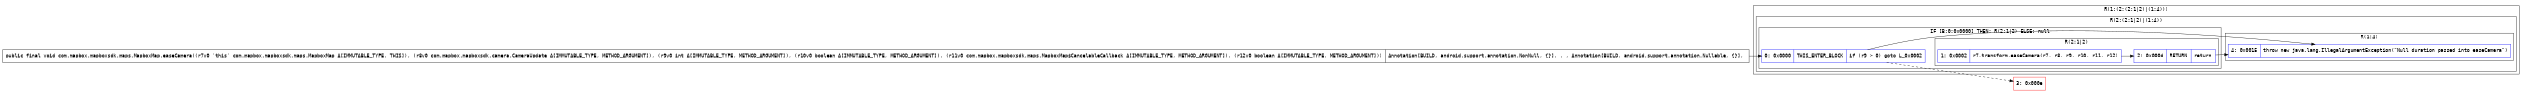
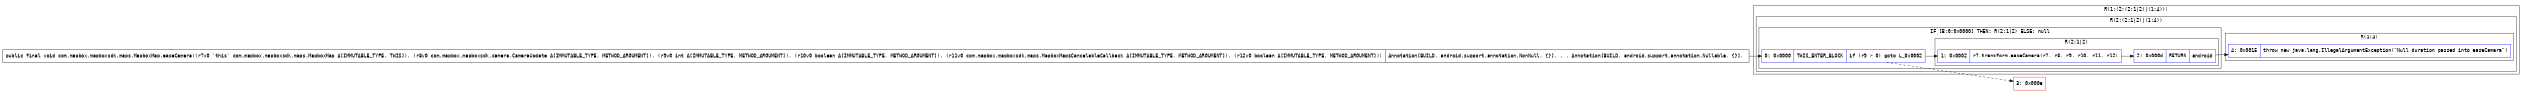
edge "0: 0x0000" -> "4: 0x0015": now "0: 0x0000" -> "1: 0x0002"
node "2: 0x000d": text "return" -> "android"
